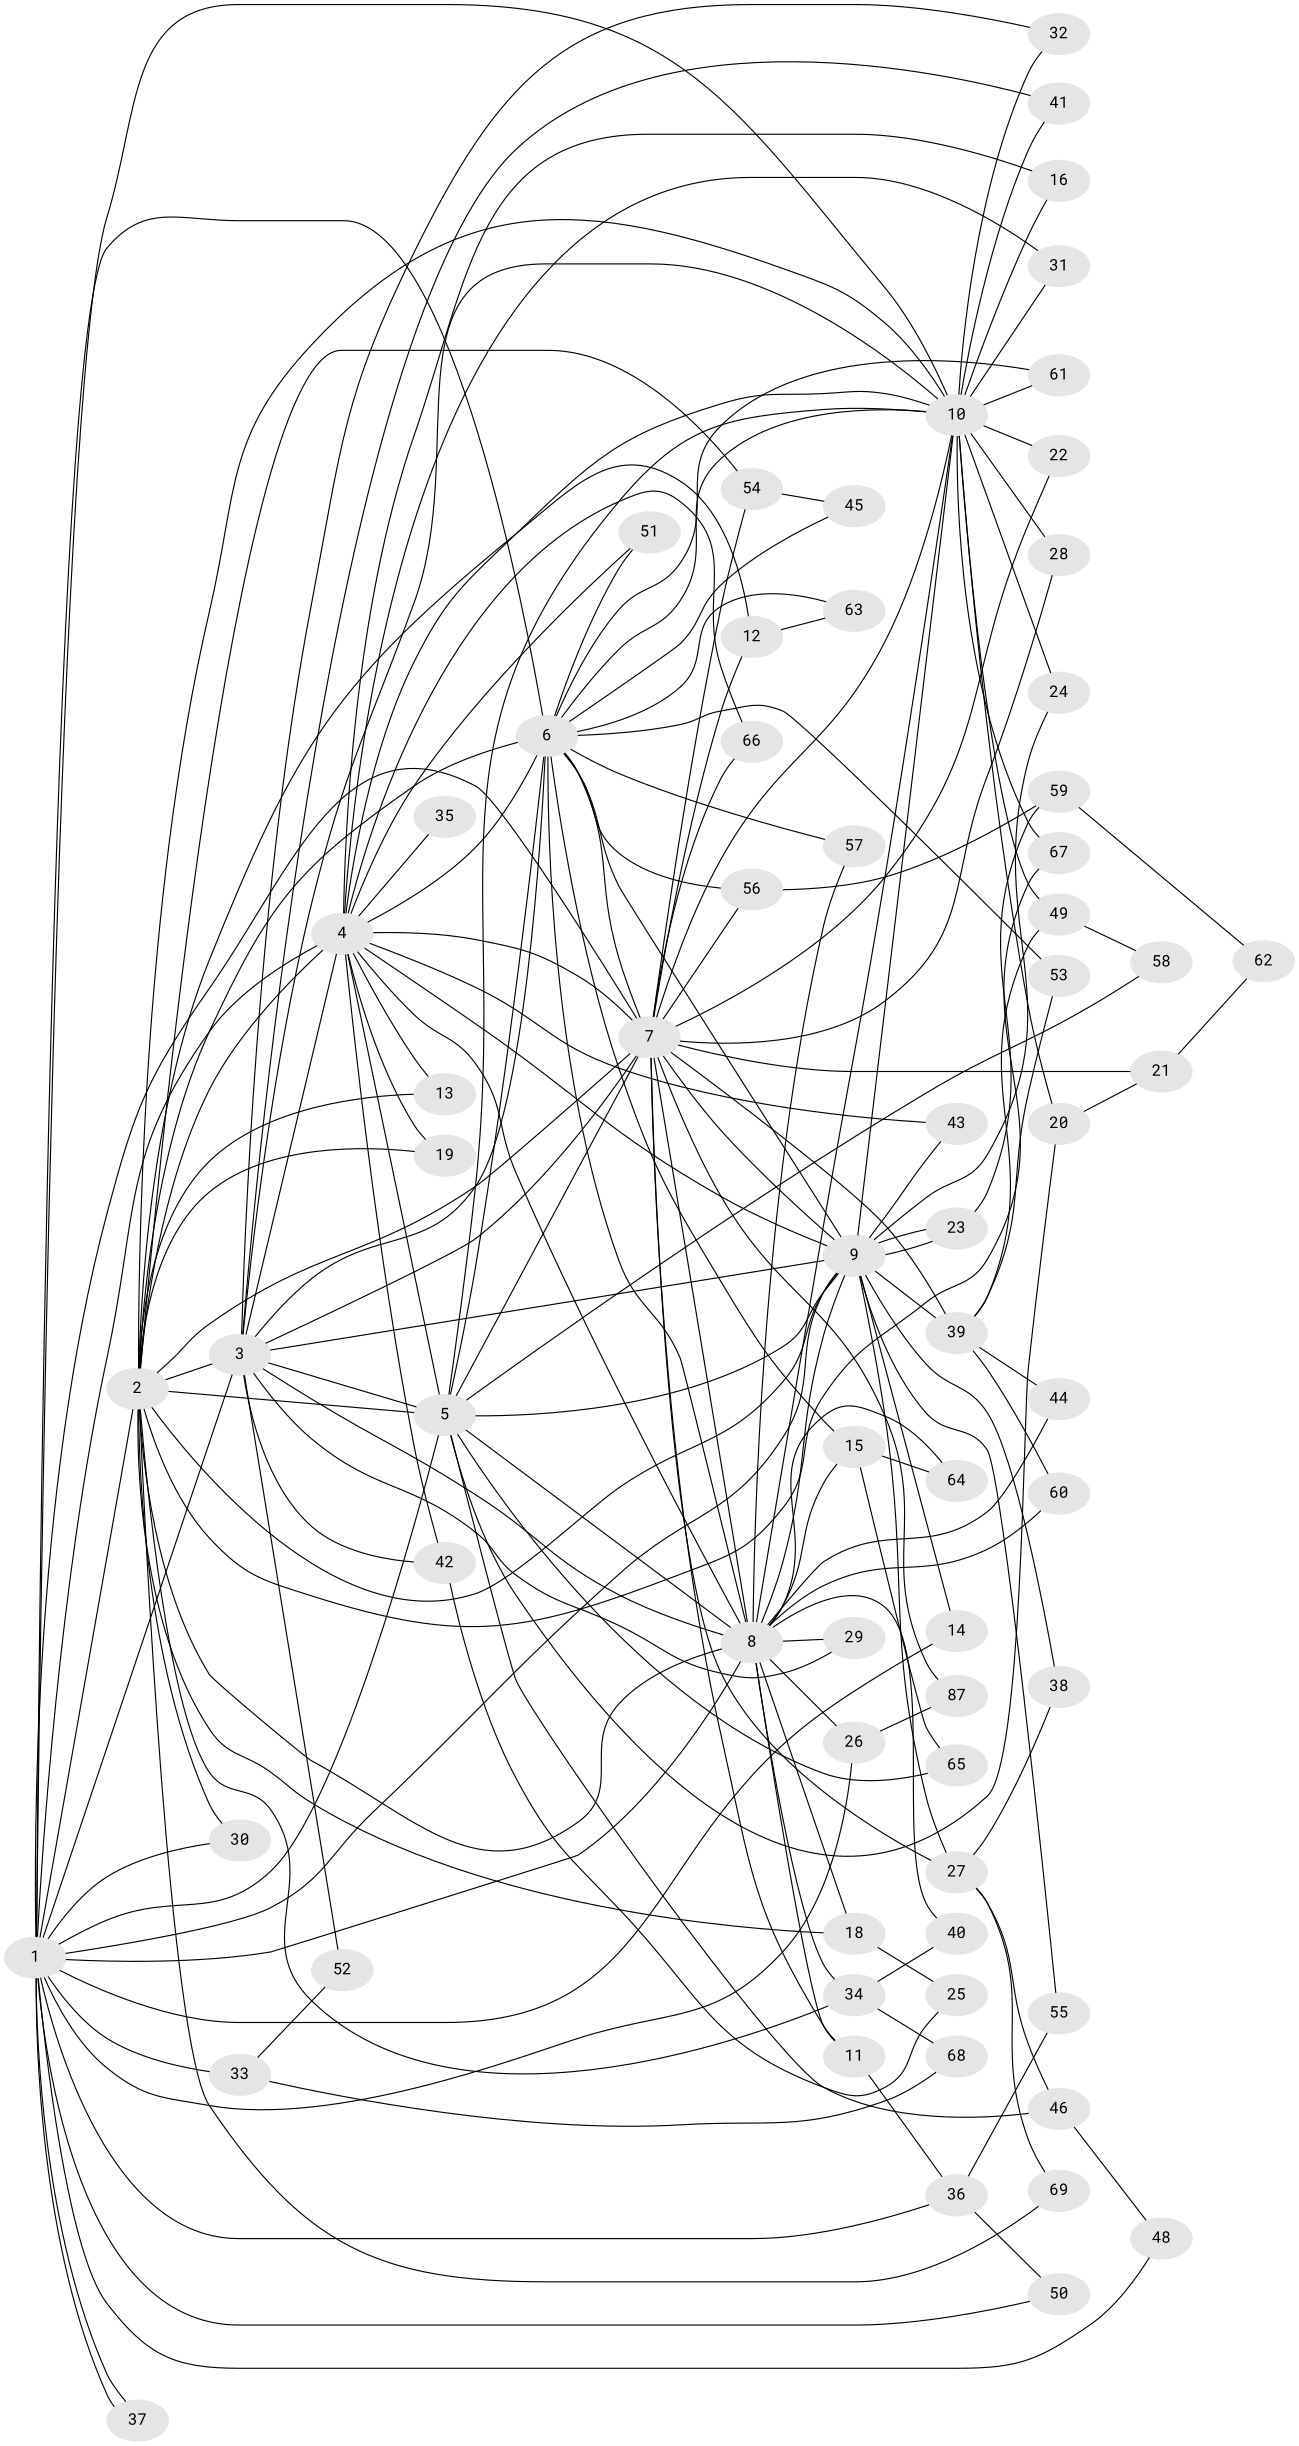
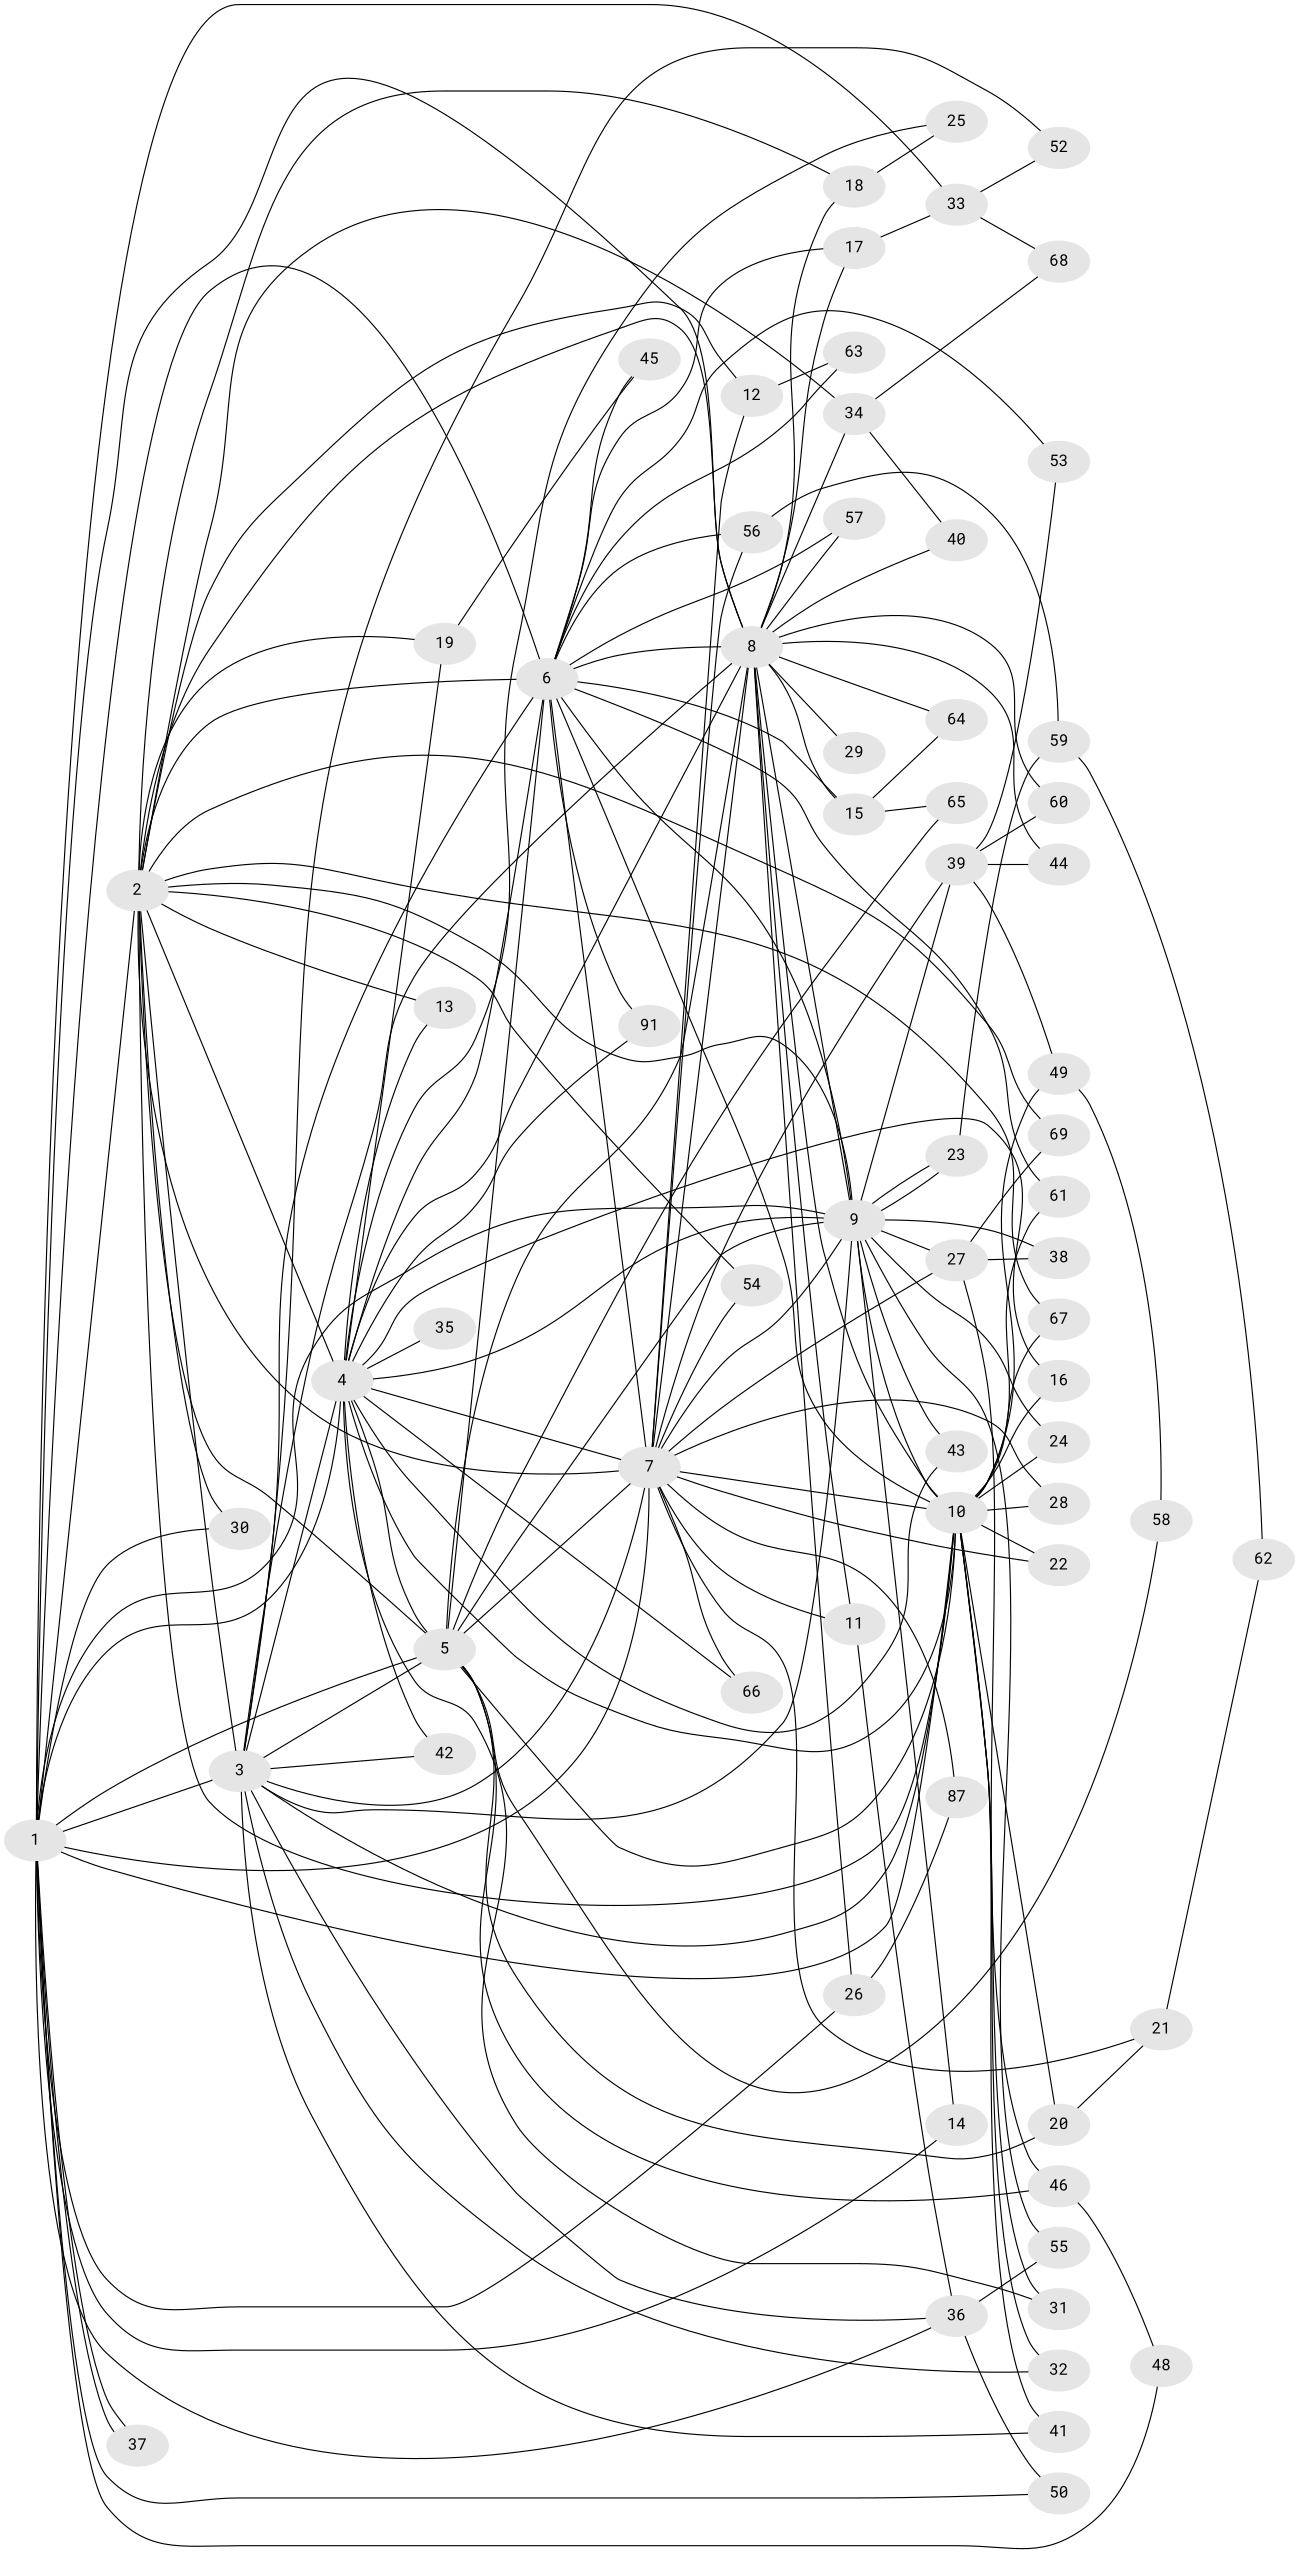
node "17": added
edge "54" -- "45": now "19" -- "45"
node "51": label "51" -> "91"
edge "3" -- "29": now "3" -- "36"
edge "42" -- "25": now "4" -- "25"
